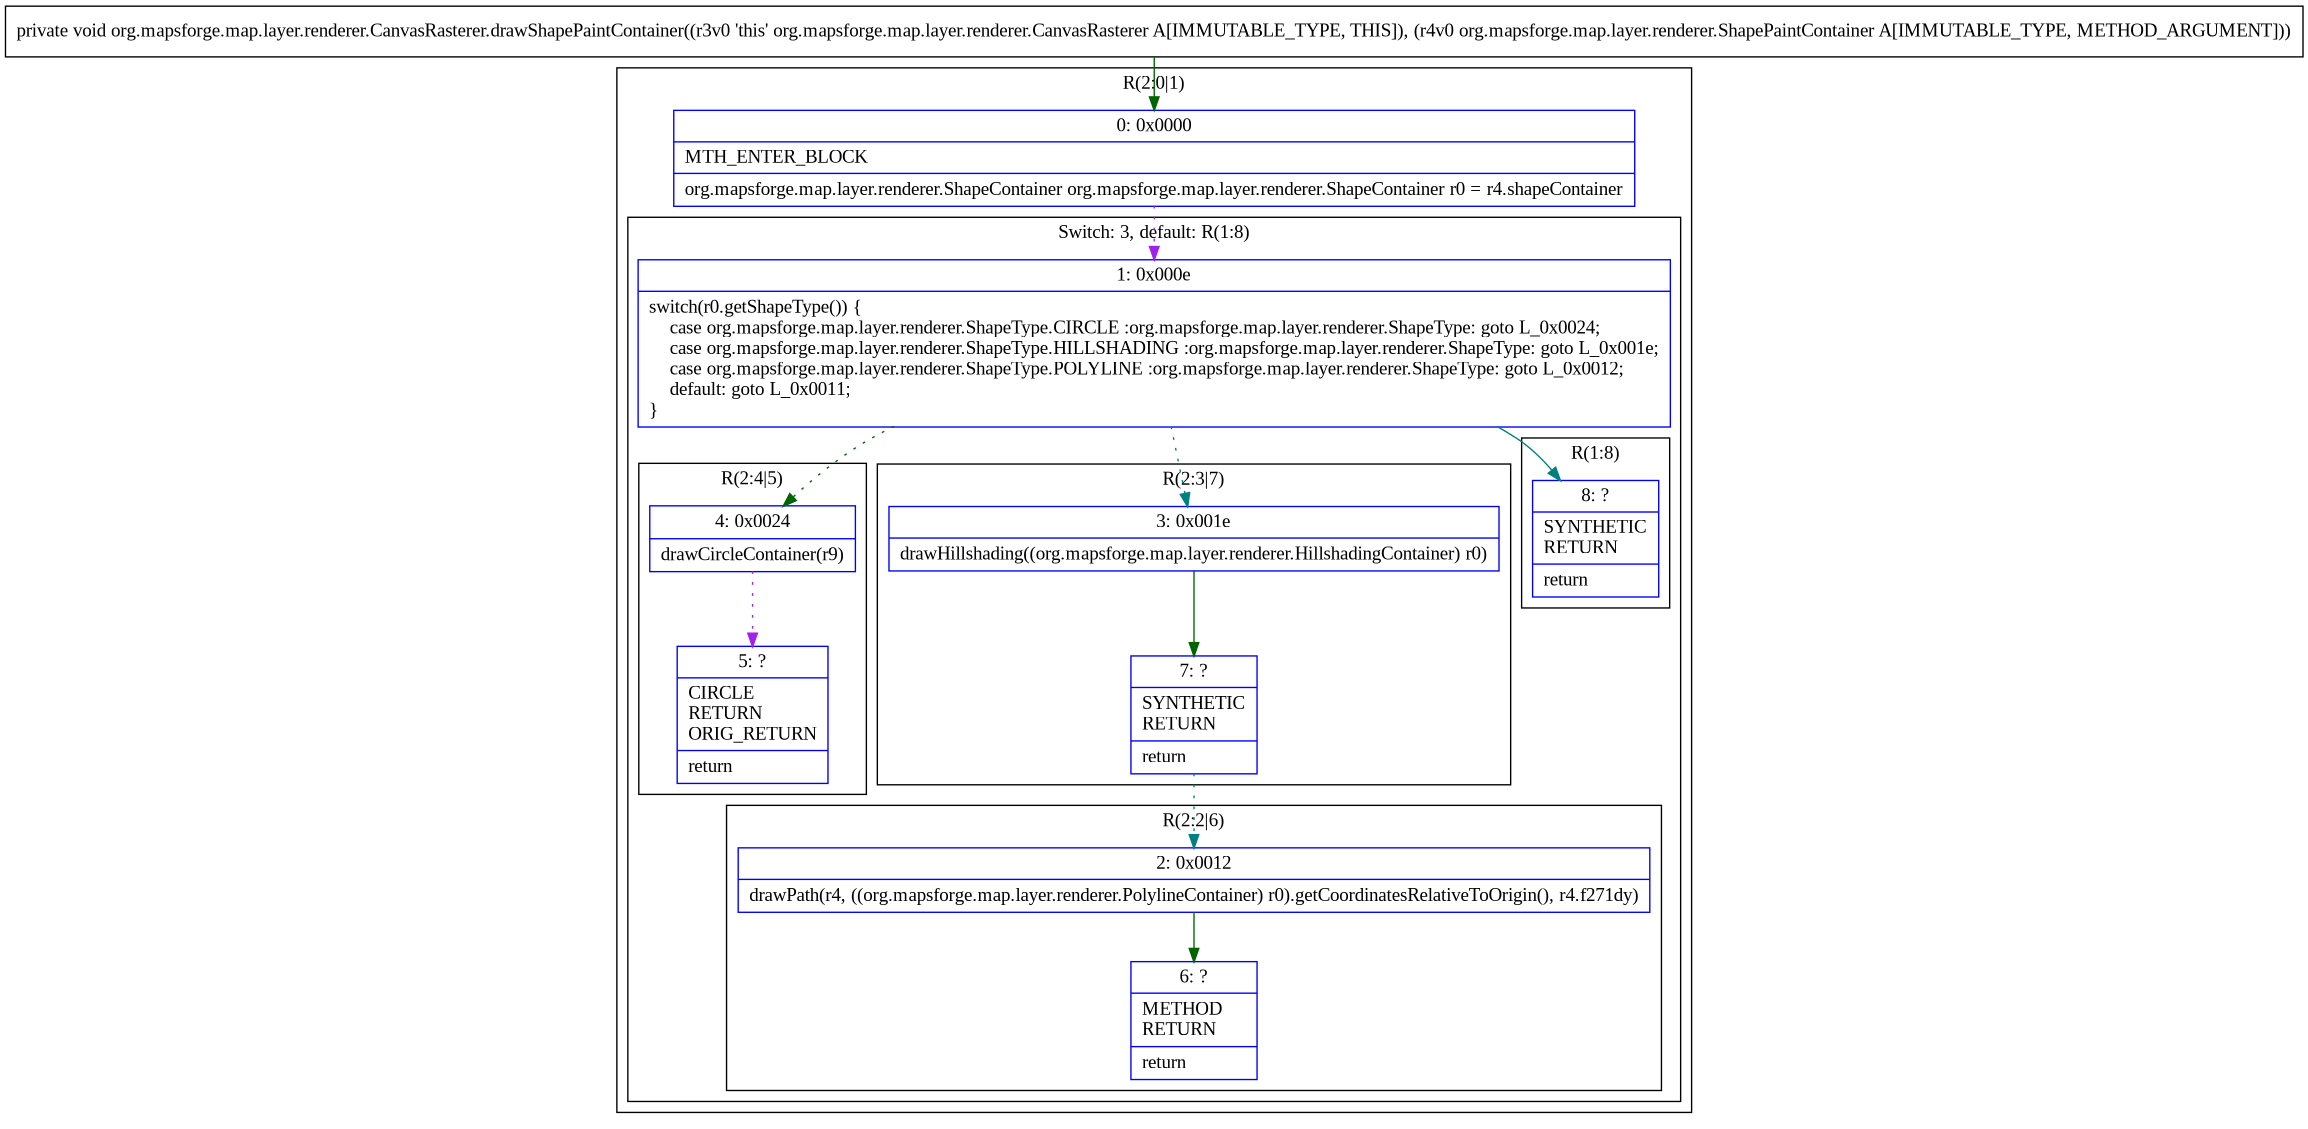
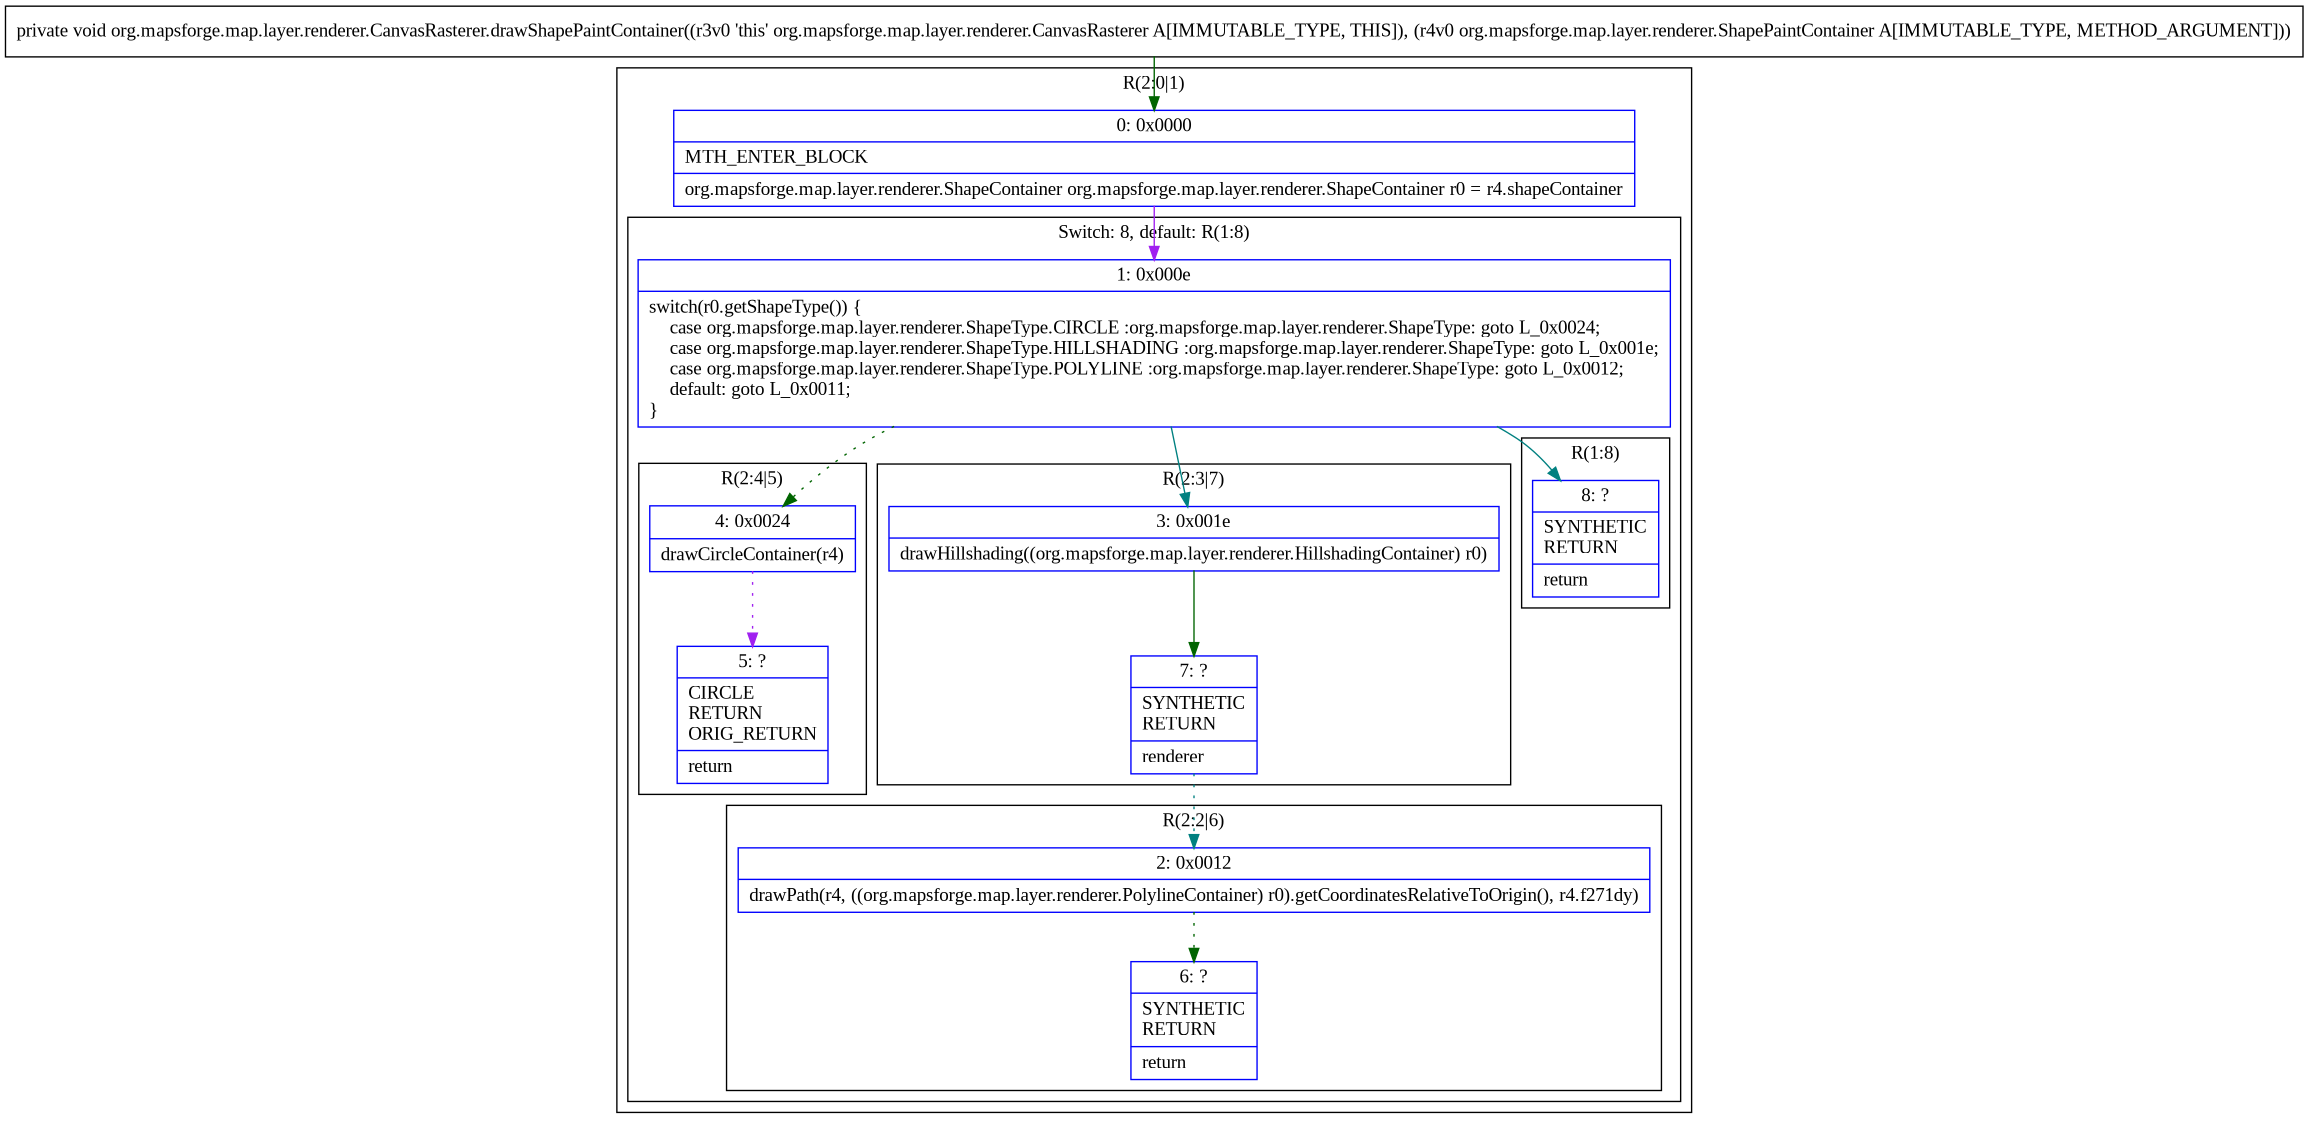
edge "0: 0x0000" -> "1: 0x000e": style dotted -> solid
cluster "Switch: 3, default: R(1:8)": label "Switch: 3, default: R(1:8)" -> "Switch: 8, default: R(1:8)"
edge "1: 0x000e" -> "3: 0x001e": style dotted -> solid
node "4: 0x0024": text "drawCircleContainer(r9)" -> "drawCircleContainer(r4)"
node "7: ?": text "return" -> "renderer"
edge "2: 0x0012" -> "6: ?": style solid -> dotted
node "6: ?": text "METHOD" -> "SYNTHETIC"
